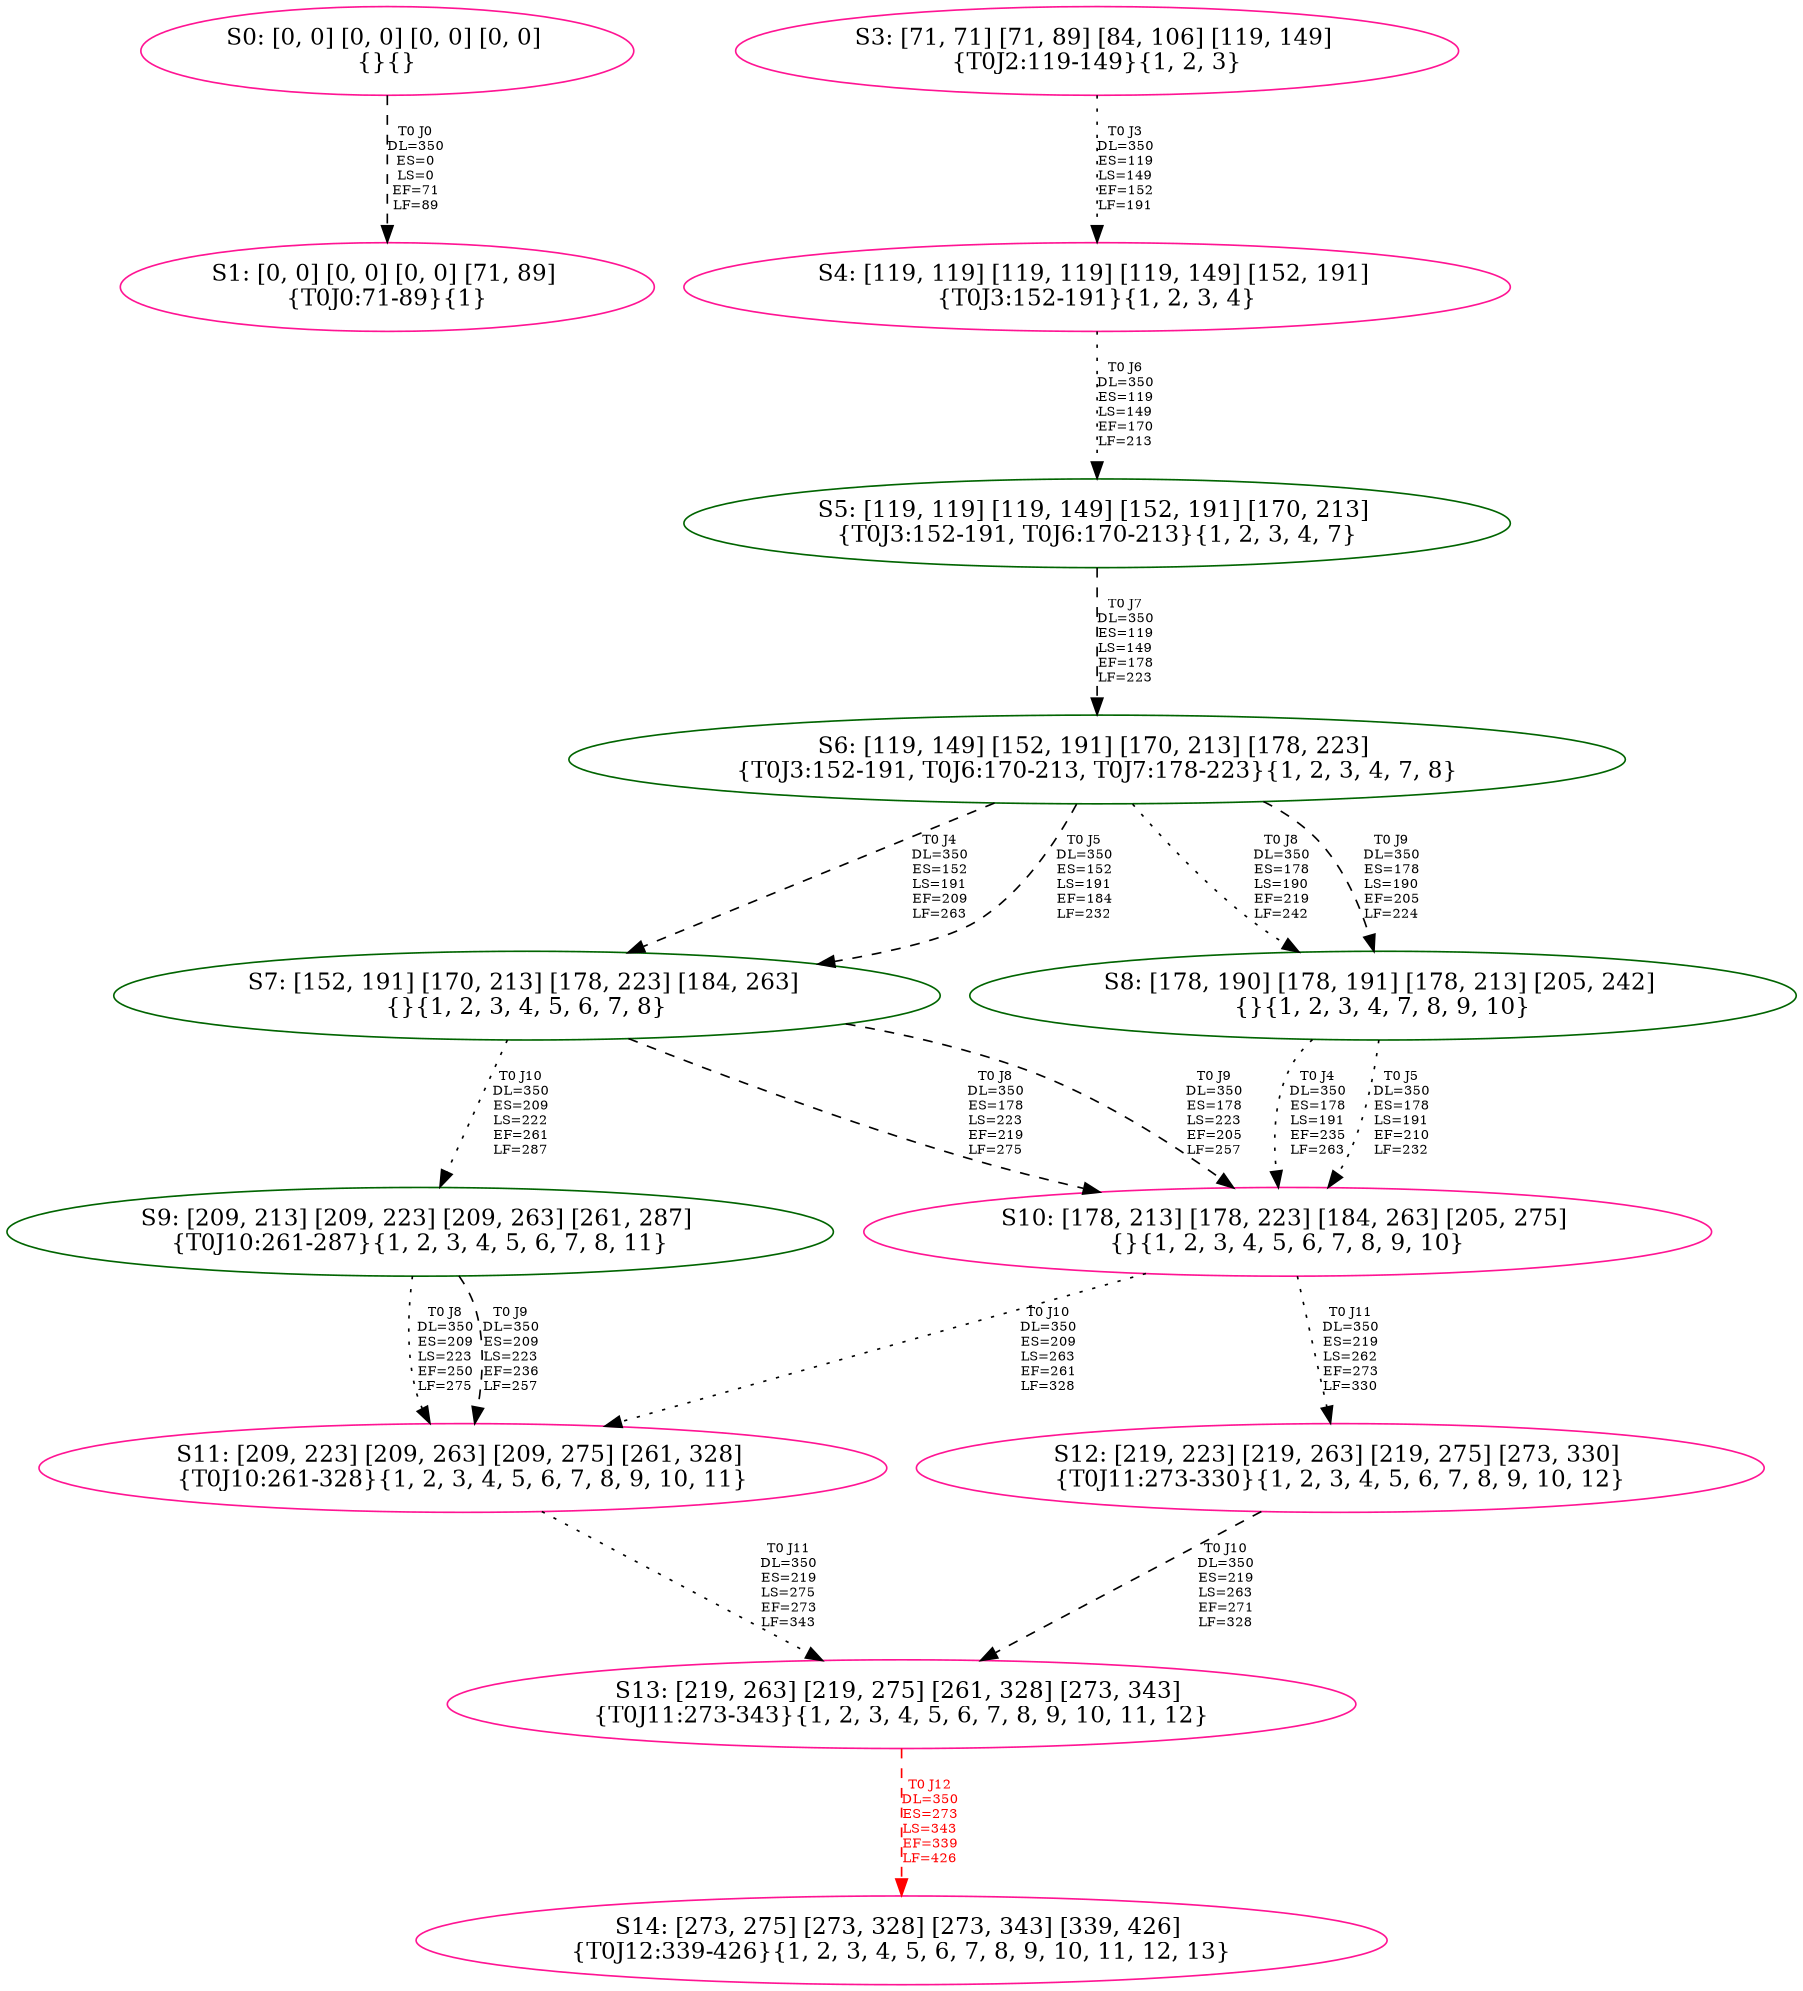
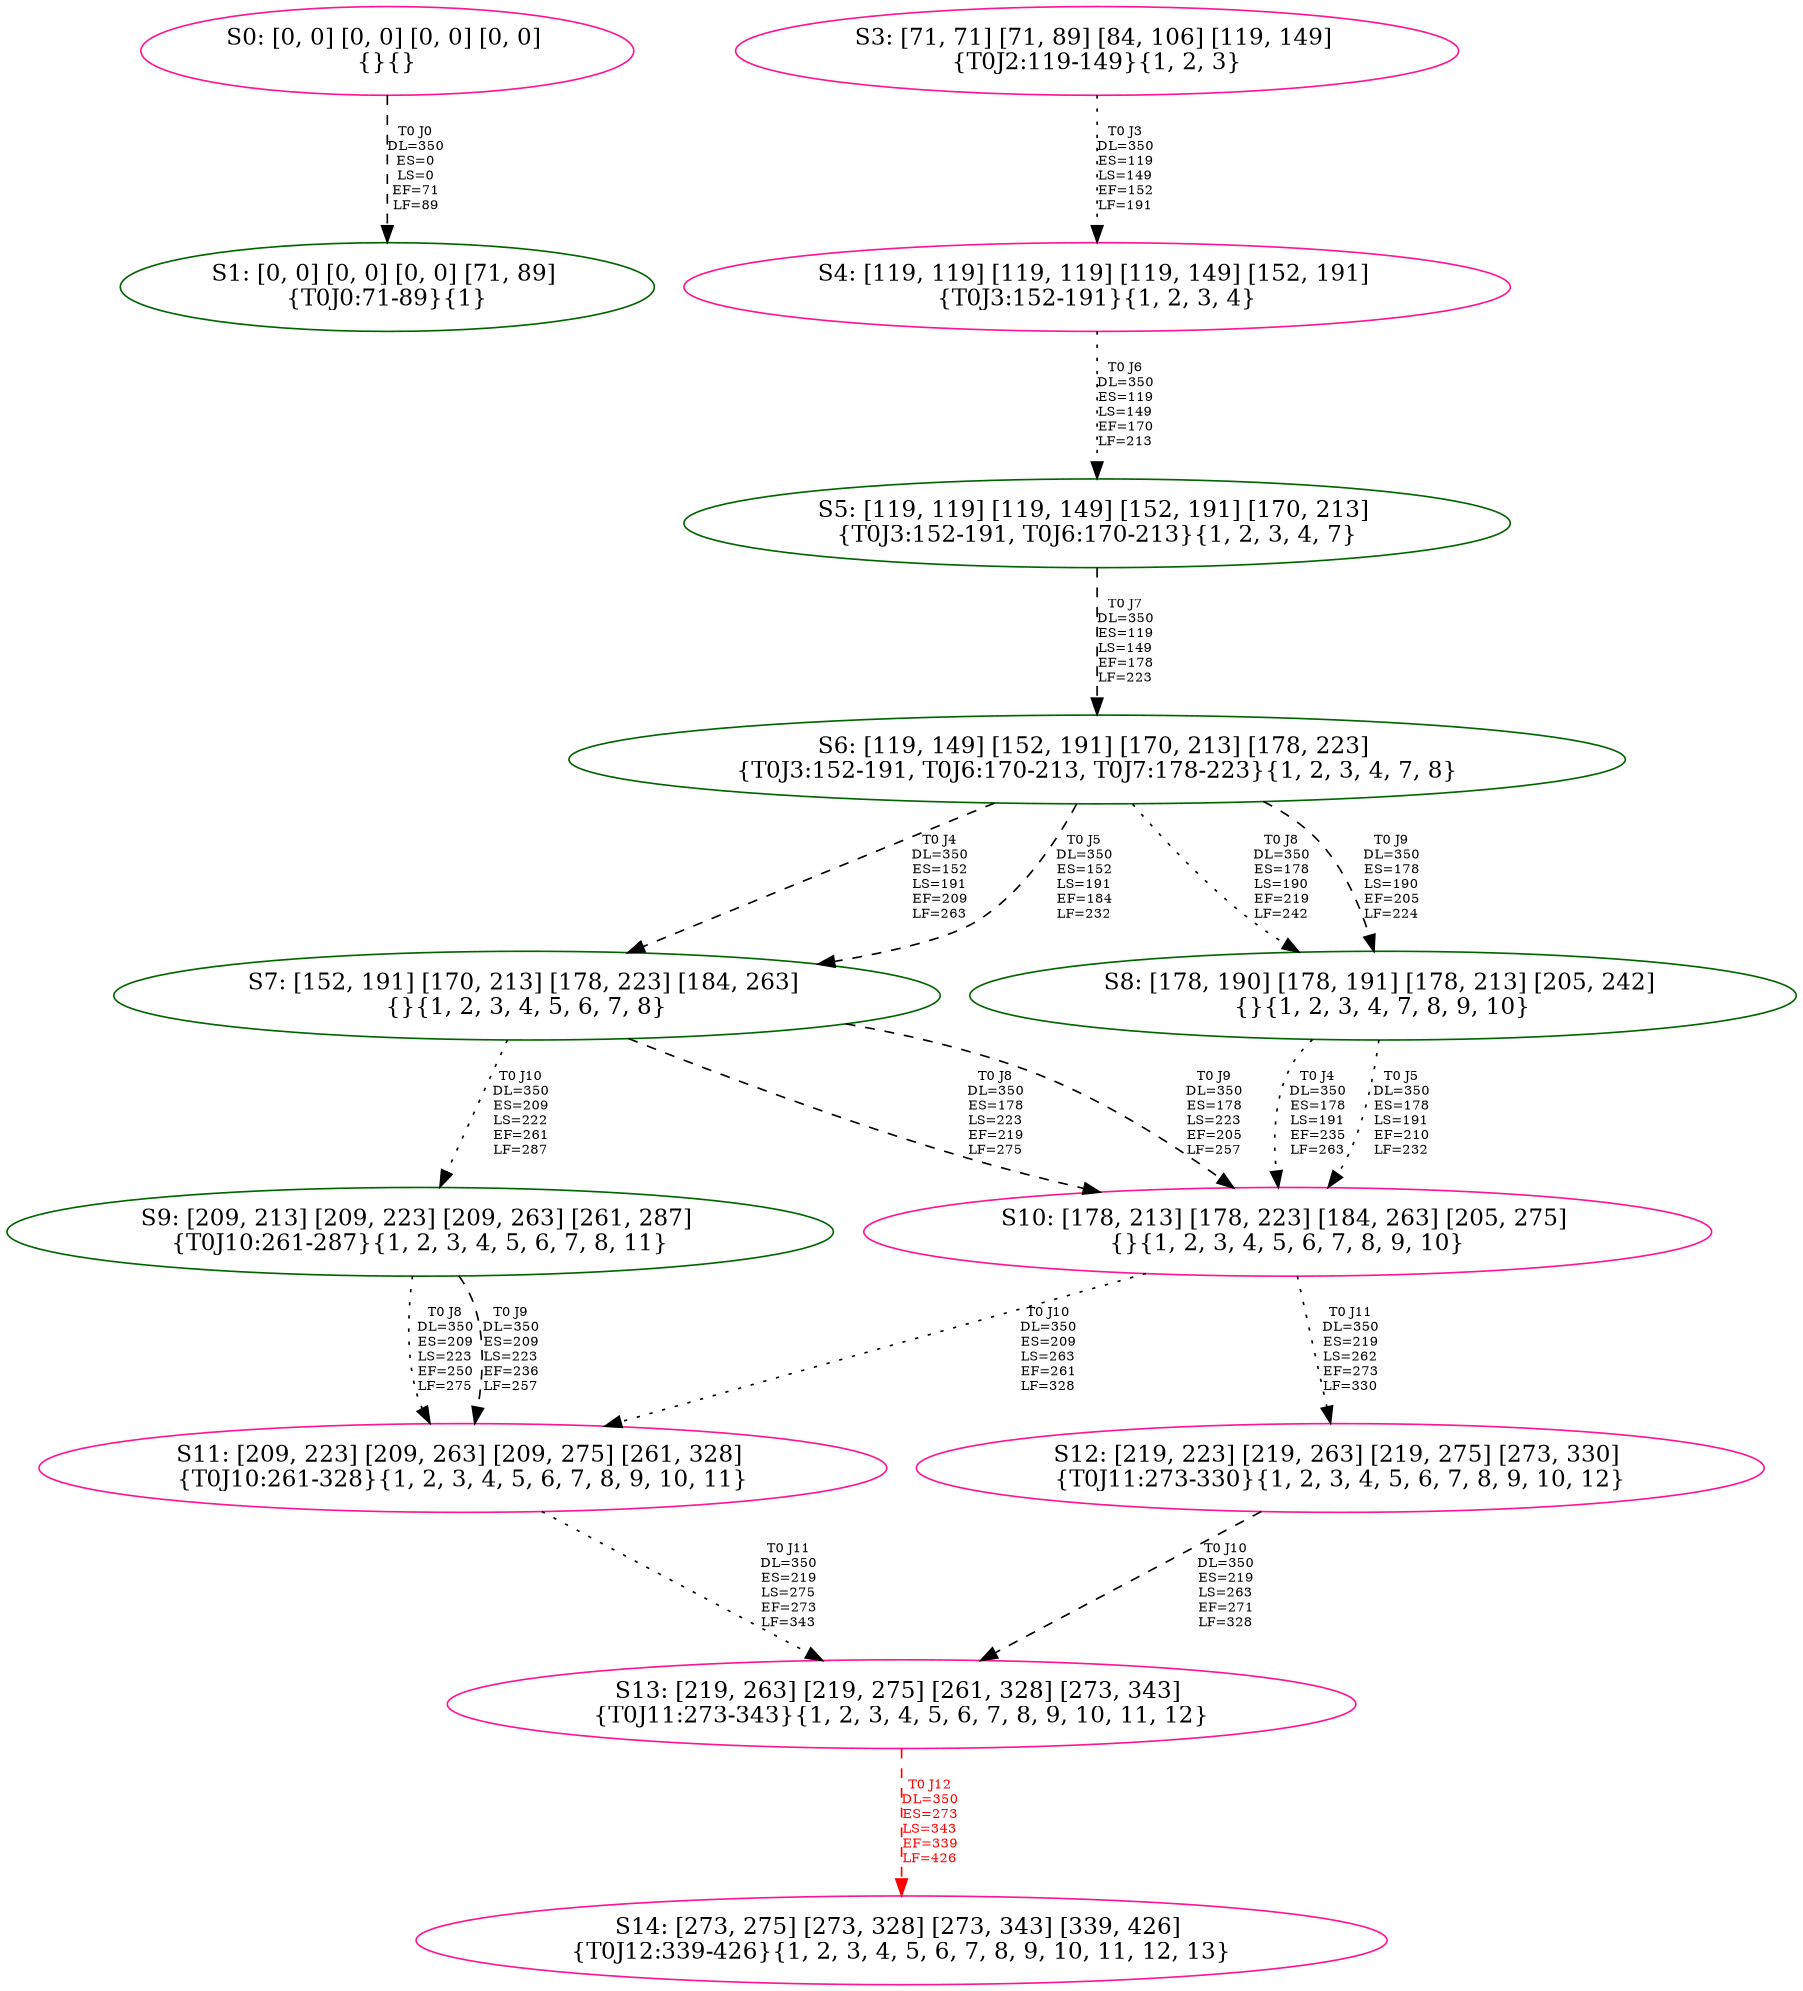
node "S1: [0, 0] [0, 0] [0, 0] [71, 89] {T0J0:71-89}{1}": color deeppink -> darkgreen
